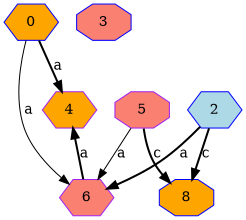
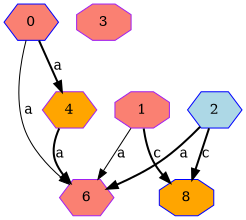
node "0": fillcolor orange -> salmon
node "3": color blue -> purple
node "5": label "5" -> "1"
edge "6" -> "4": reversed
